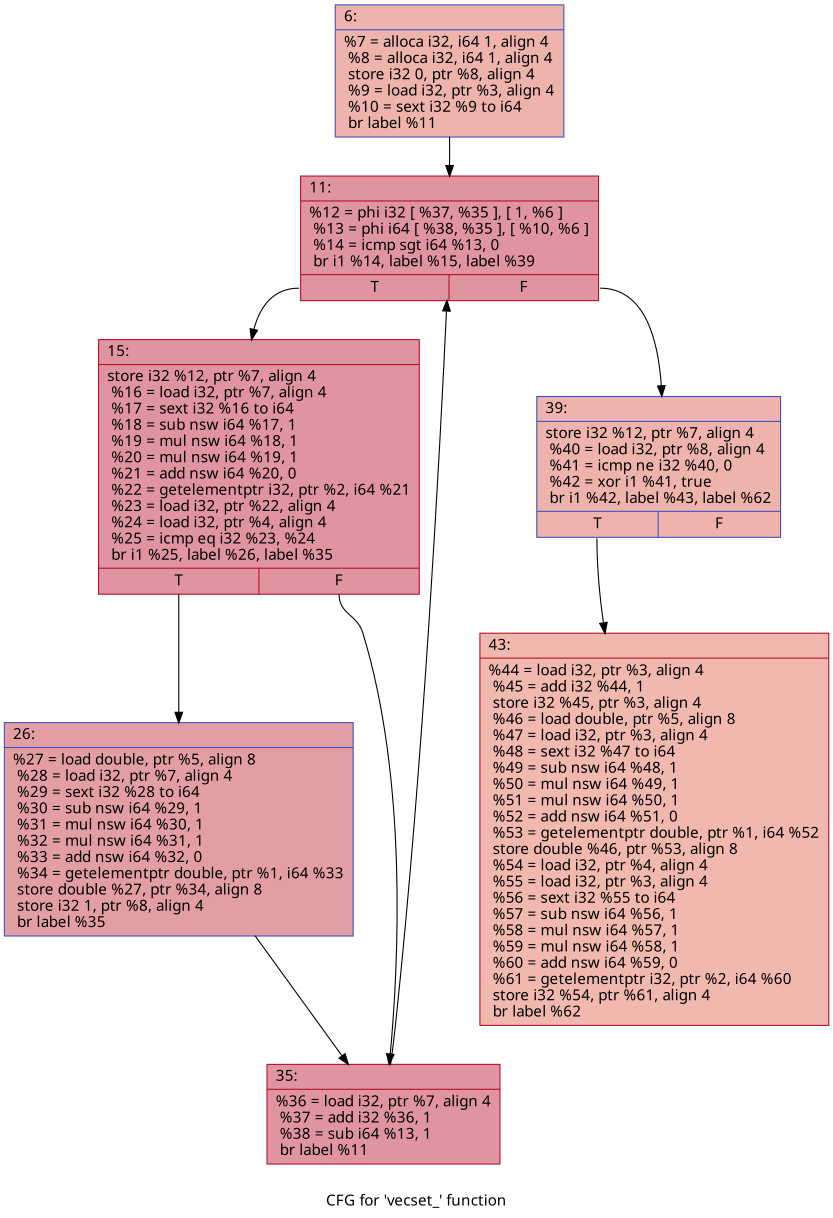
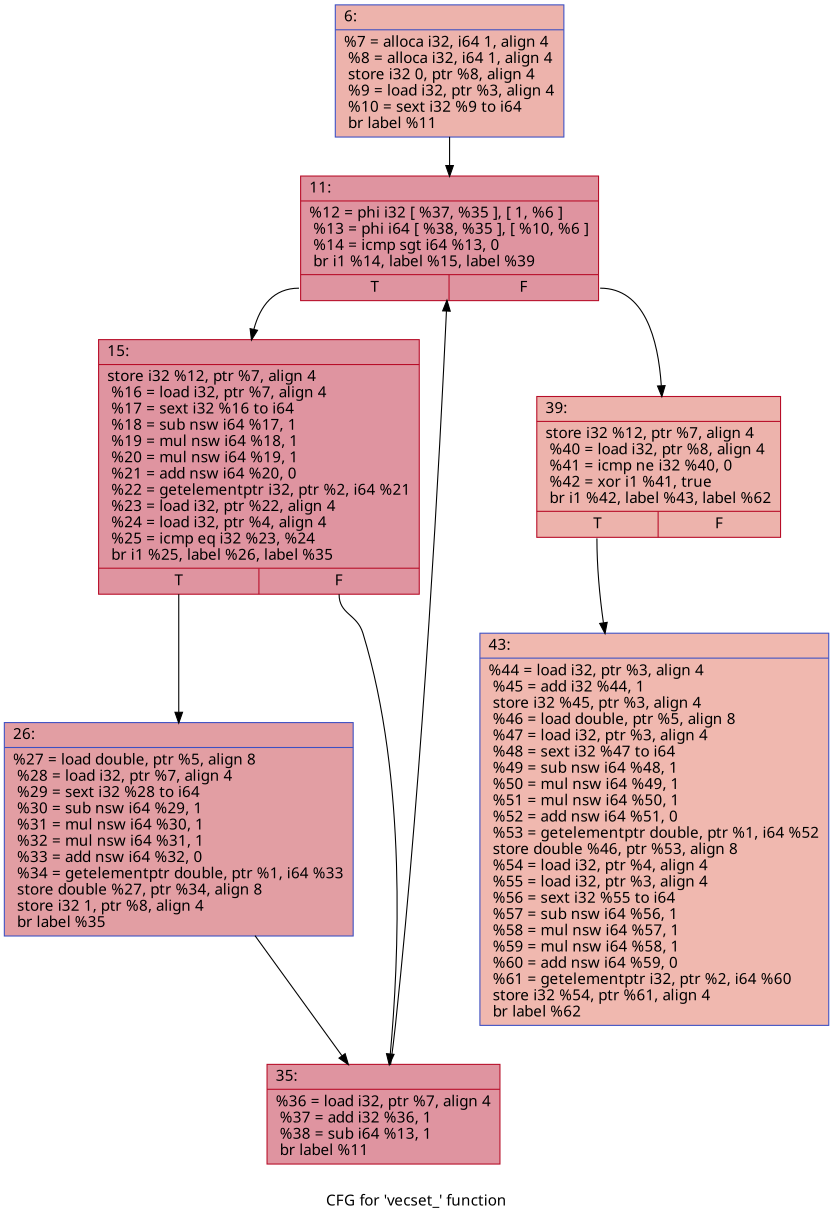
node "39:": color #3d50c3ff -> #b70d28ff
node "43:": color #b70d28ff -> #3d50c3ff
